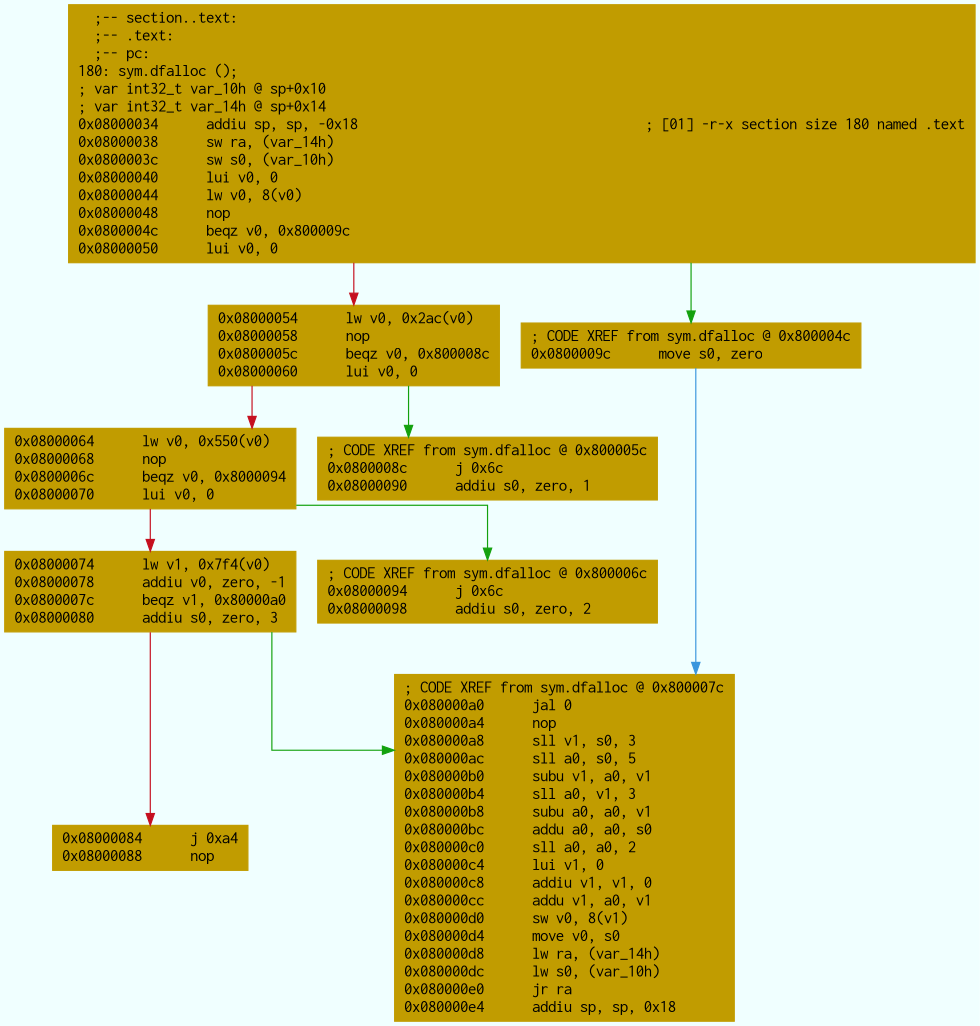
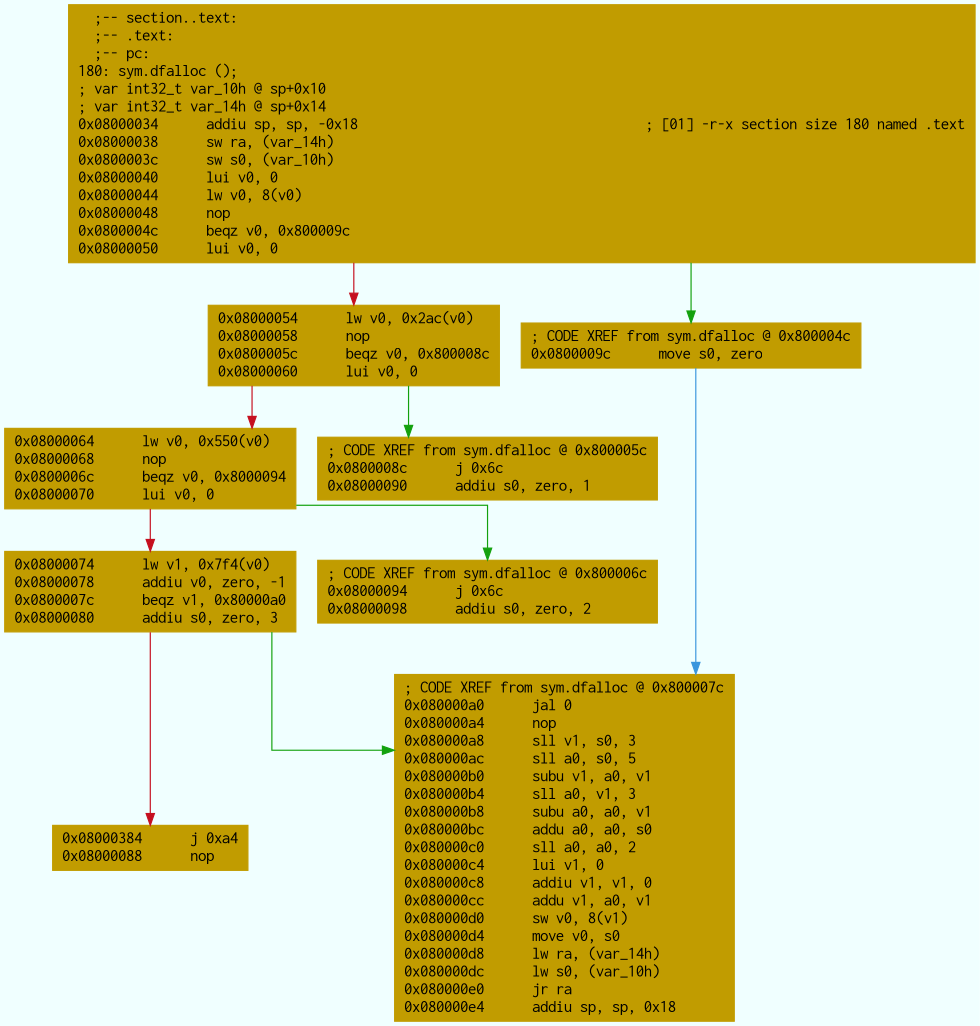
node "0x08000084      j 0xa4 0x08000088      nop": label "0x08000084      j 0xa4 0x08000088      nop" -> "0x08000384      j 0xa4 0x08000088      nop"
